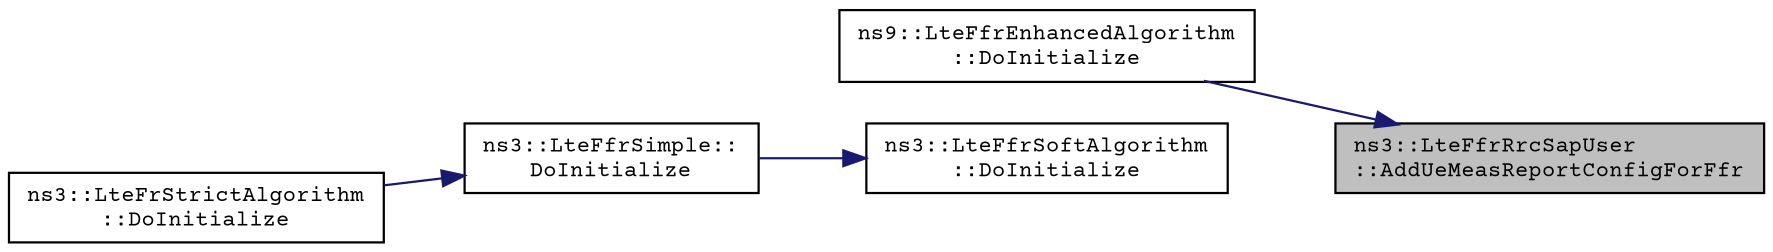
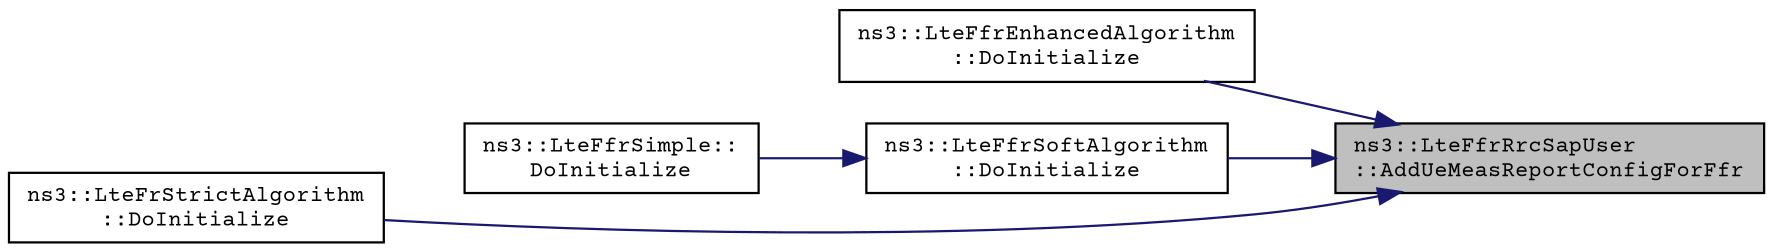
node "ns9::LteFfrEnhancedAlgorithm ::DoInitialize": label "ns9::LteFfrEnhancedAlgorithm ::DoInitialize" -> "ns3::LteFfrEnhancedAlgorithm ::DoInitialize"
edge "ns3::LteFfrSoftAlgorithm ::DoInitialize" -> "ns3::LteFfrRrcSapUser ::AddUeMeasReportConfigForFfr": added
edge "ns3::LteFrStrictAlgorithm ::DoInitialize" -> "ns3::LteFfrSimple:: DoInitialize": now "ns3::LteFrStrictAlgorithm ::DoInitialize" -> "ns3::LteFfrRrcSapUser ::AddUeMeasReportConfigForFfr"
